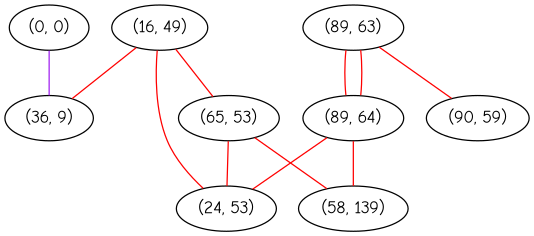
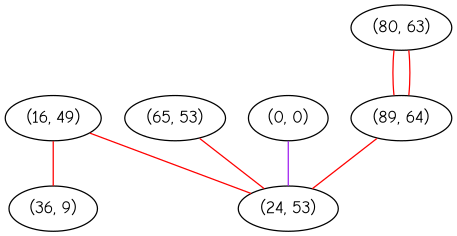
node "(89, 63)": label "(89, 63)" -> "(80, 63)"
edge "(0, 0)" -- "(36, 9)": now "(0, 0)" -- "(24, 53)"
edge "(16, 49)" -- "(65, 53)": removed
node "(90, 59)": removed
node "(58, 139)": removed
